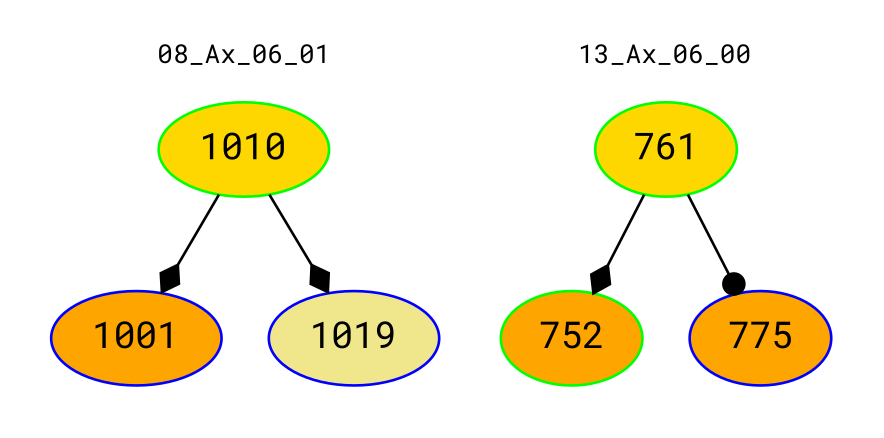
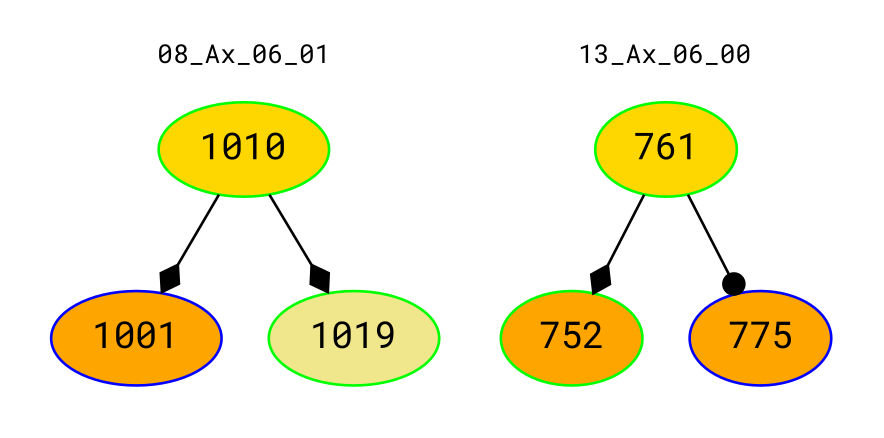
node "1019": color blue -> green
